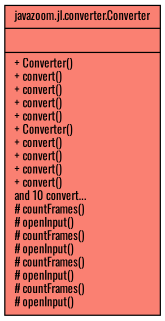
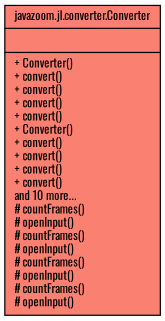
node "javazoom.jl.converter.Converter": text "and 10 convert..." -> "and 10 more..."
